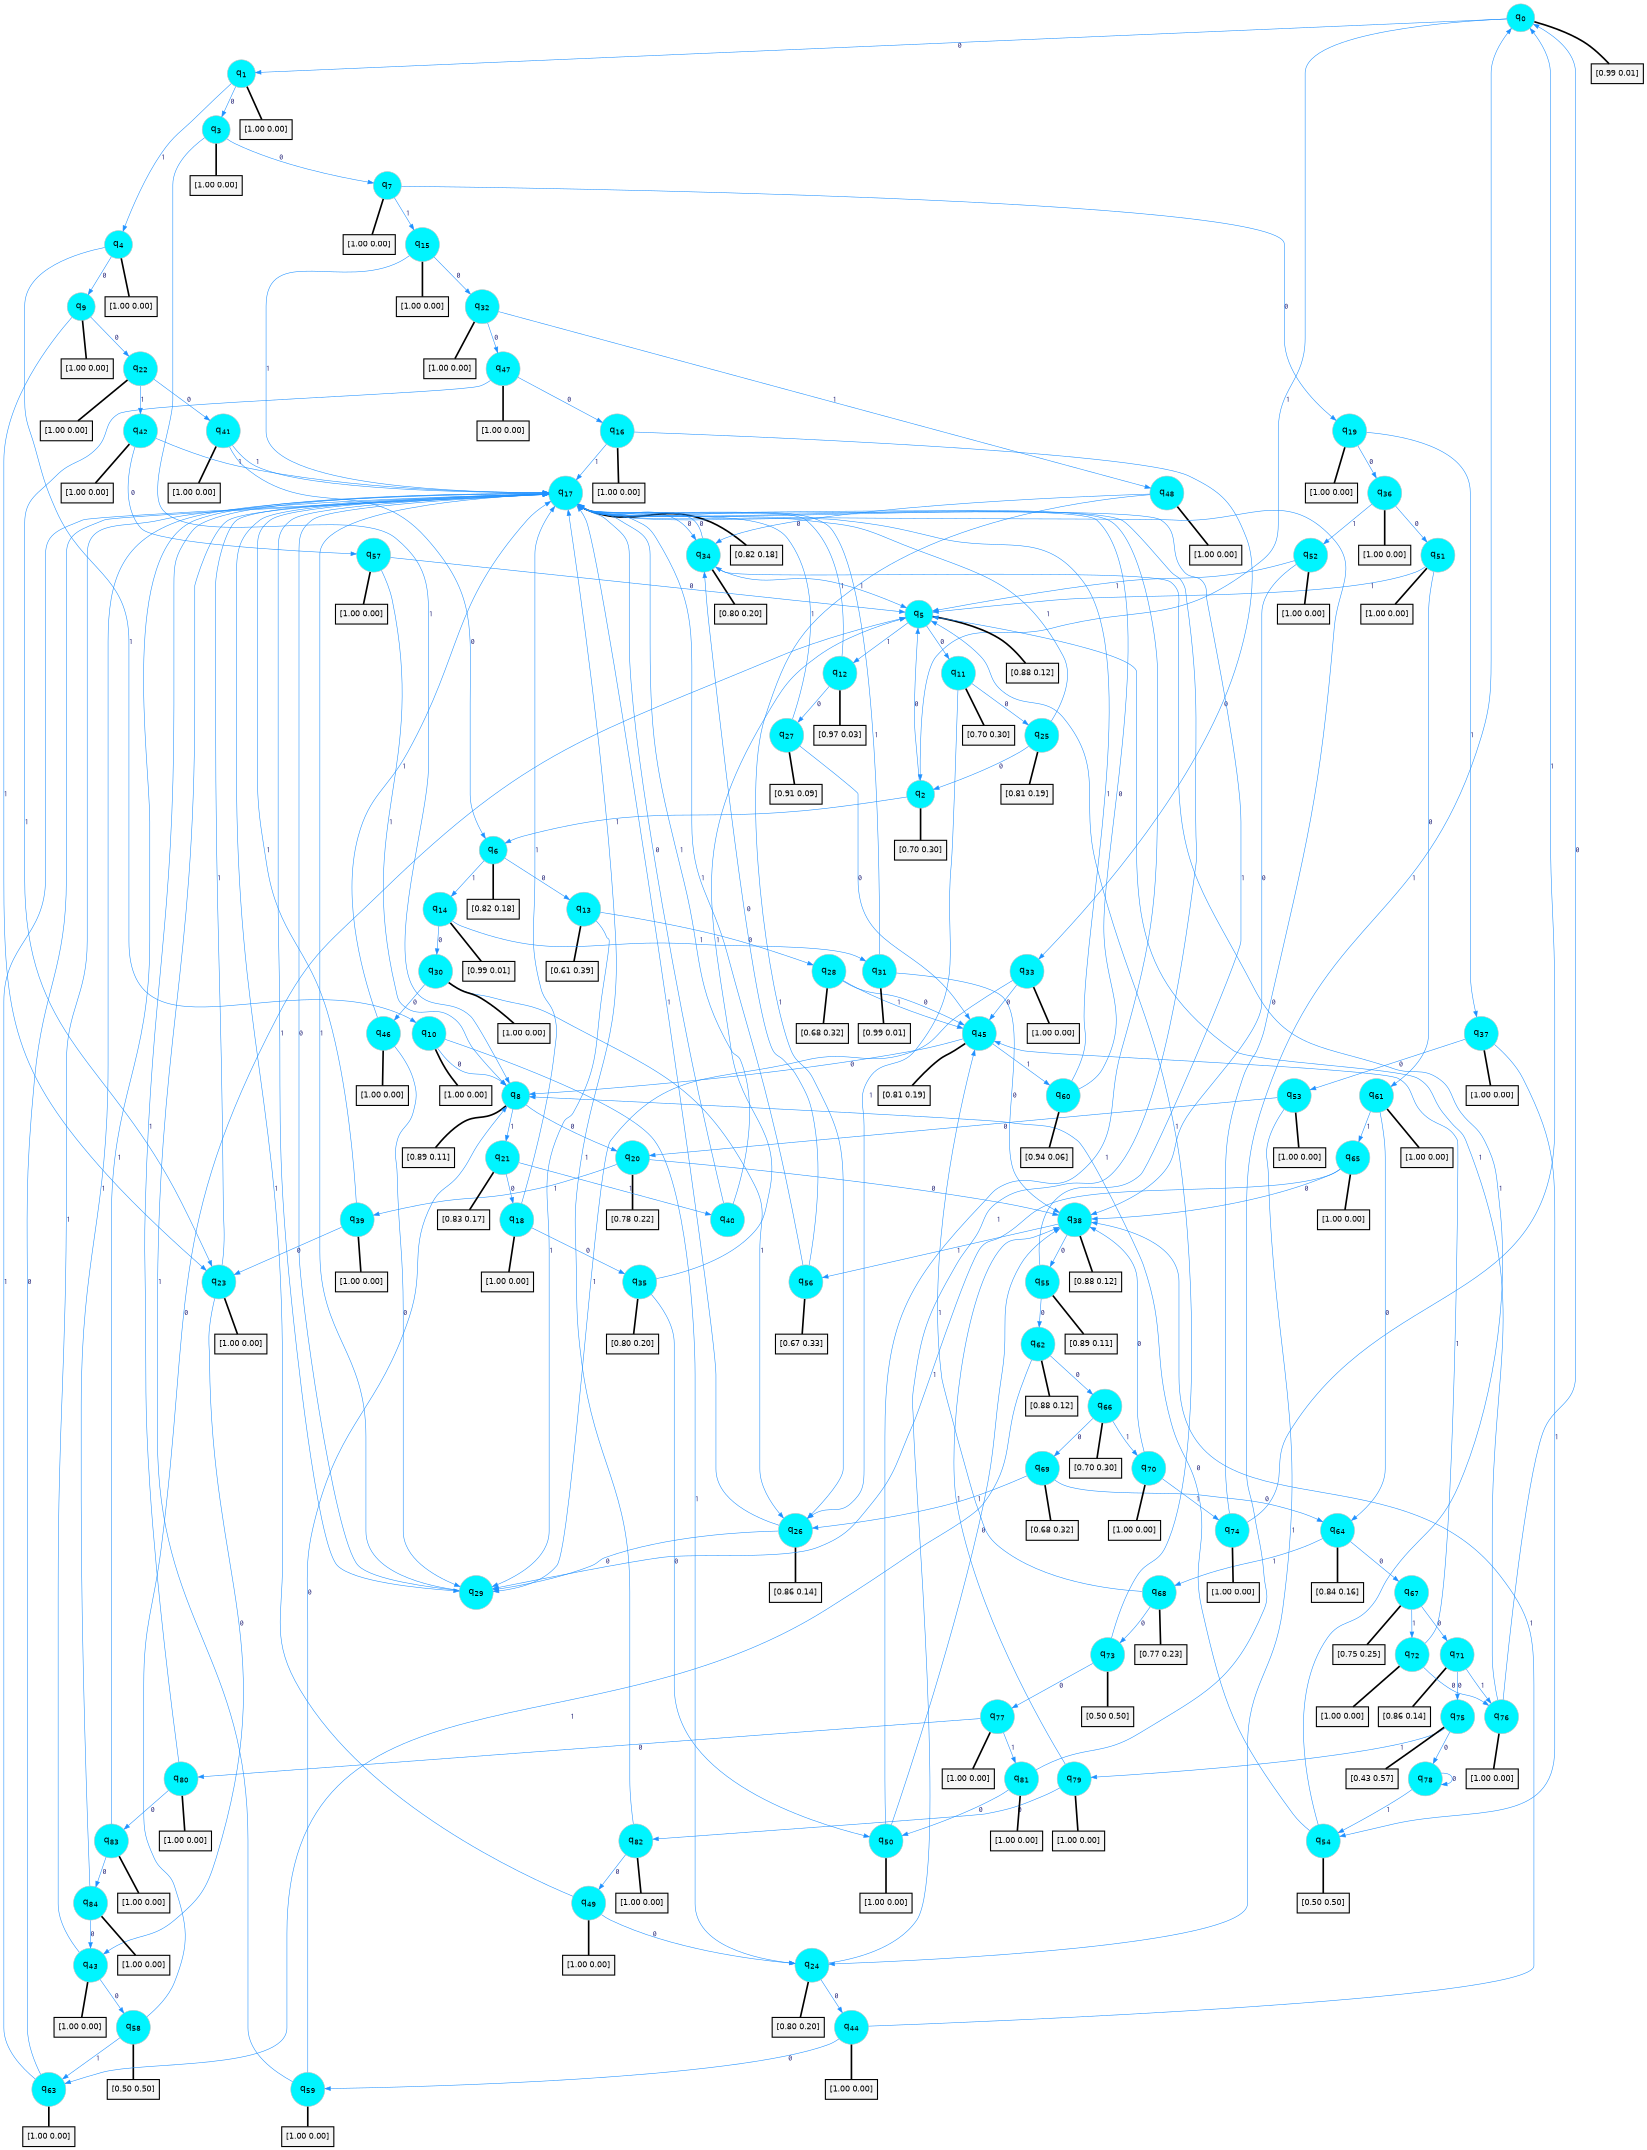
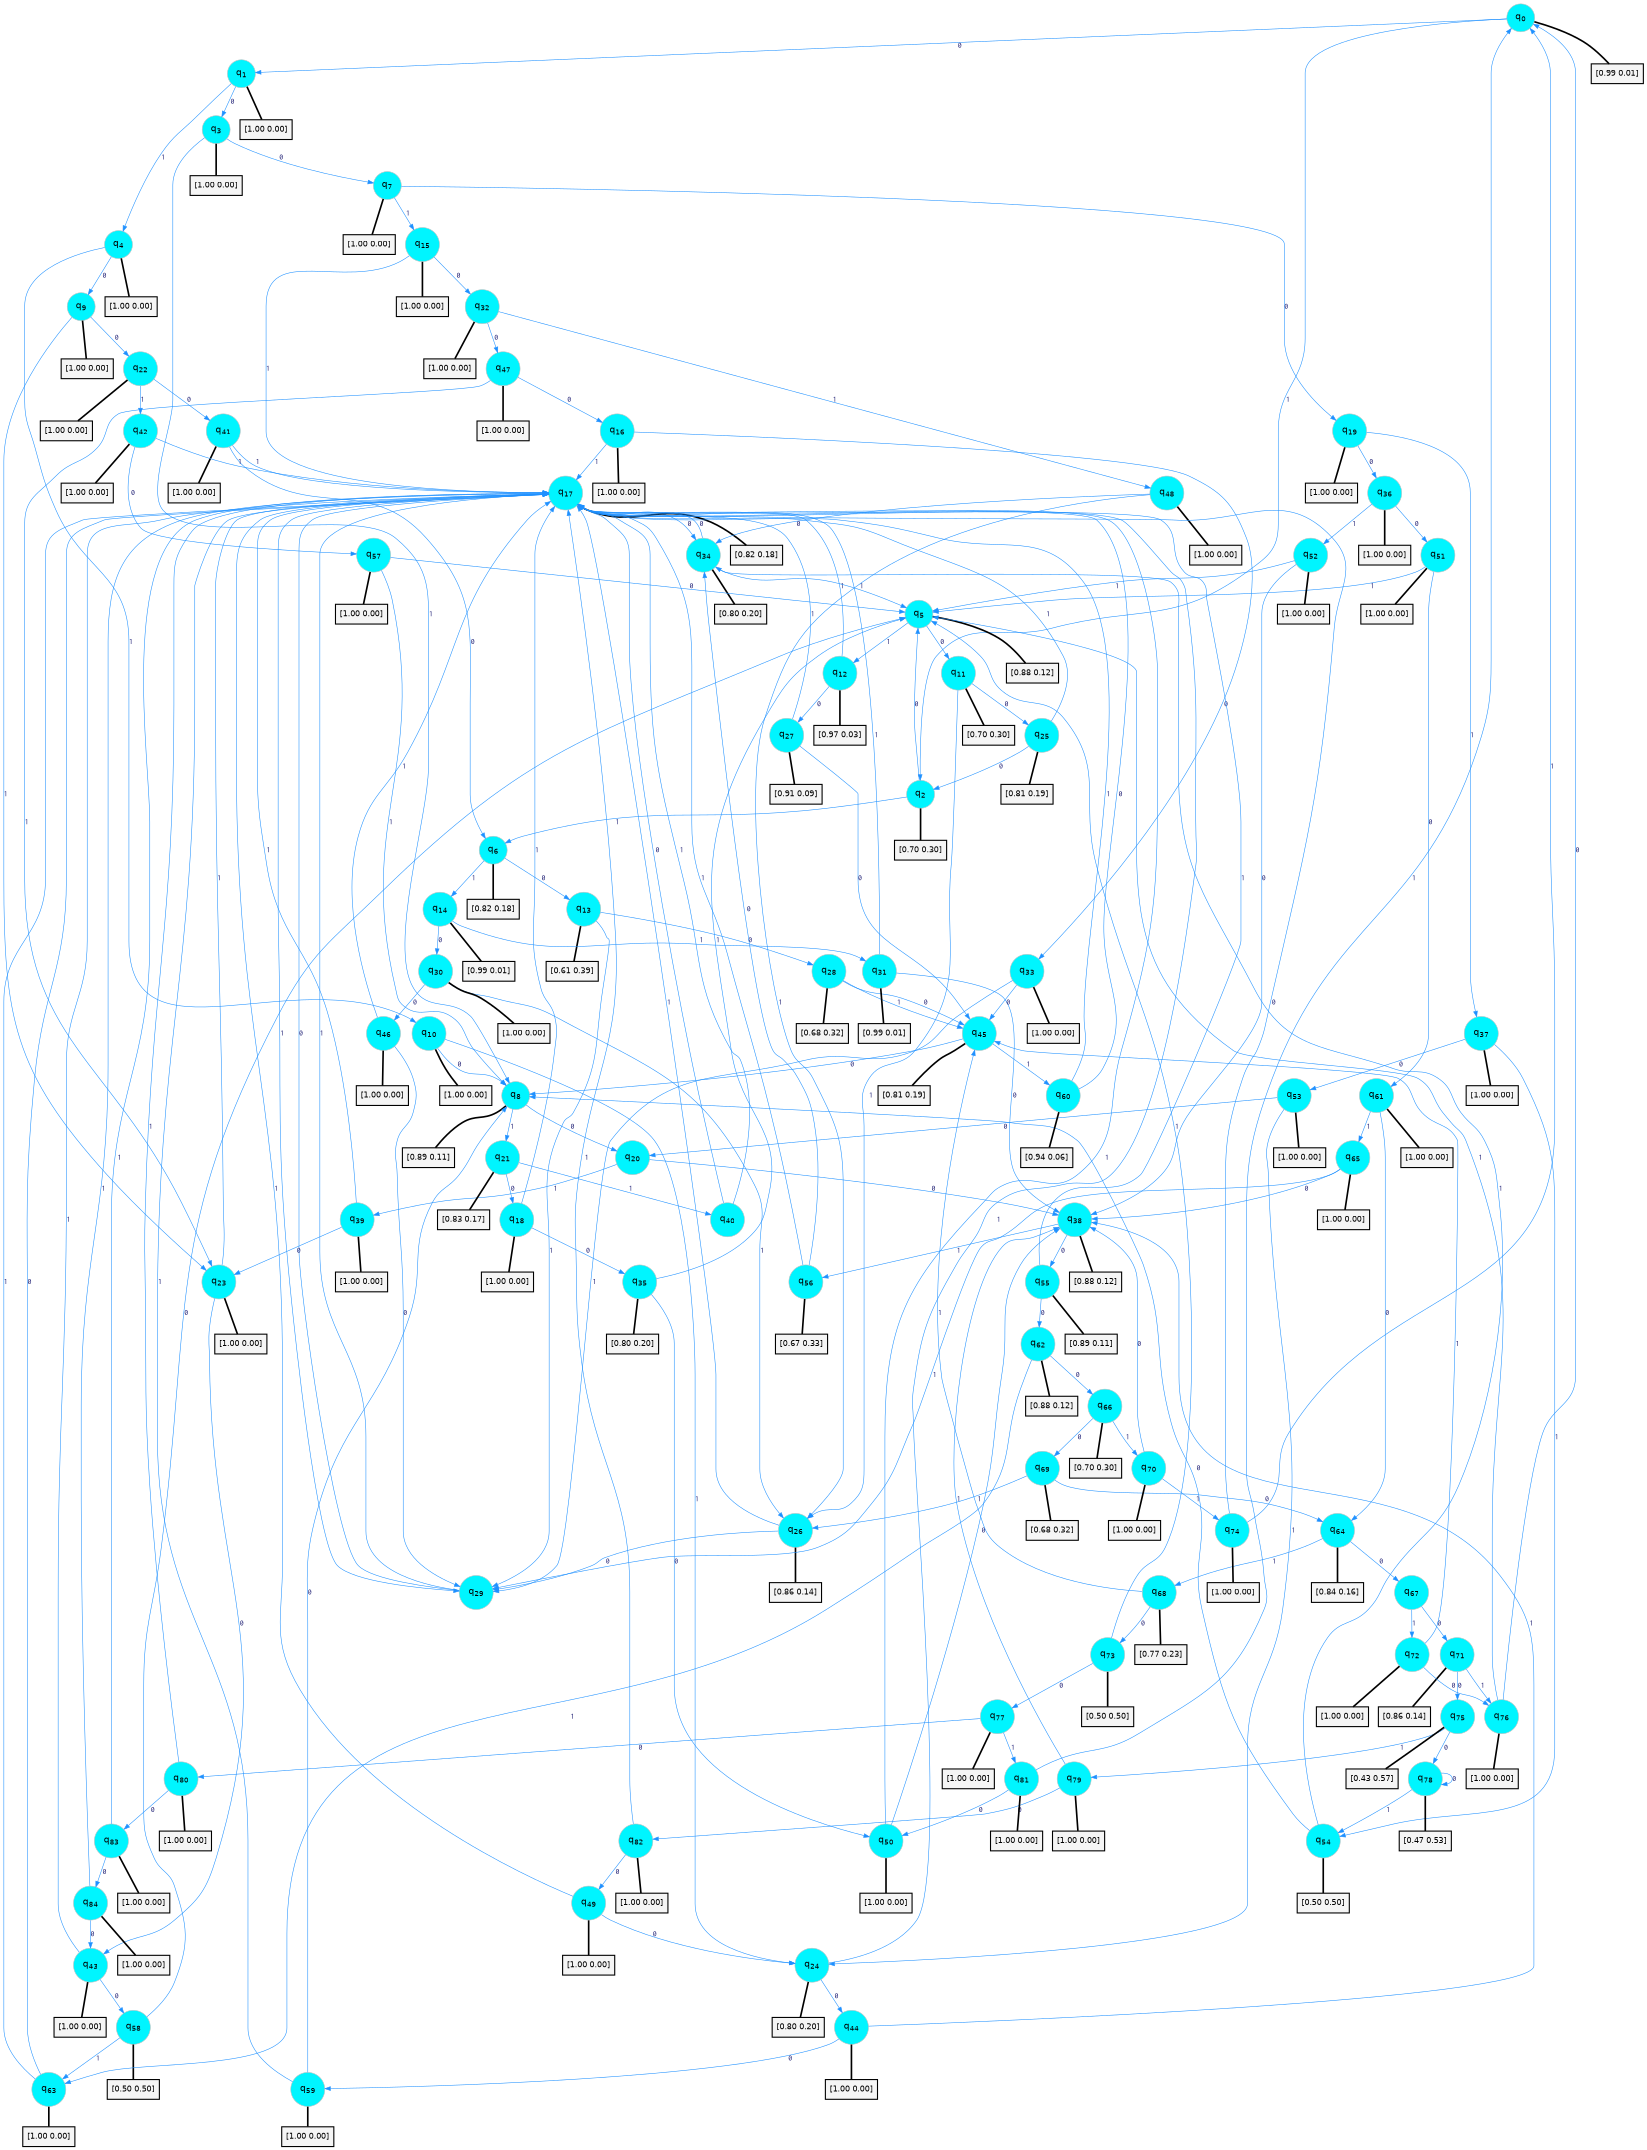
node "[0.78 0.22]": removed
node "[0.75 0.25]": removed
node "[0.47 0.53]": added
